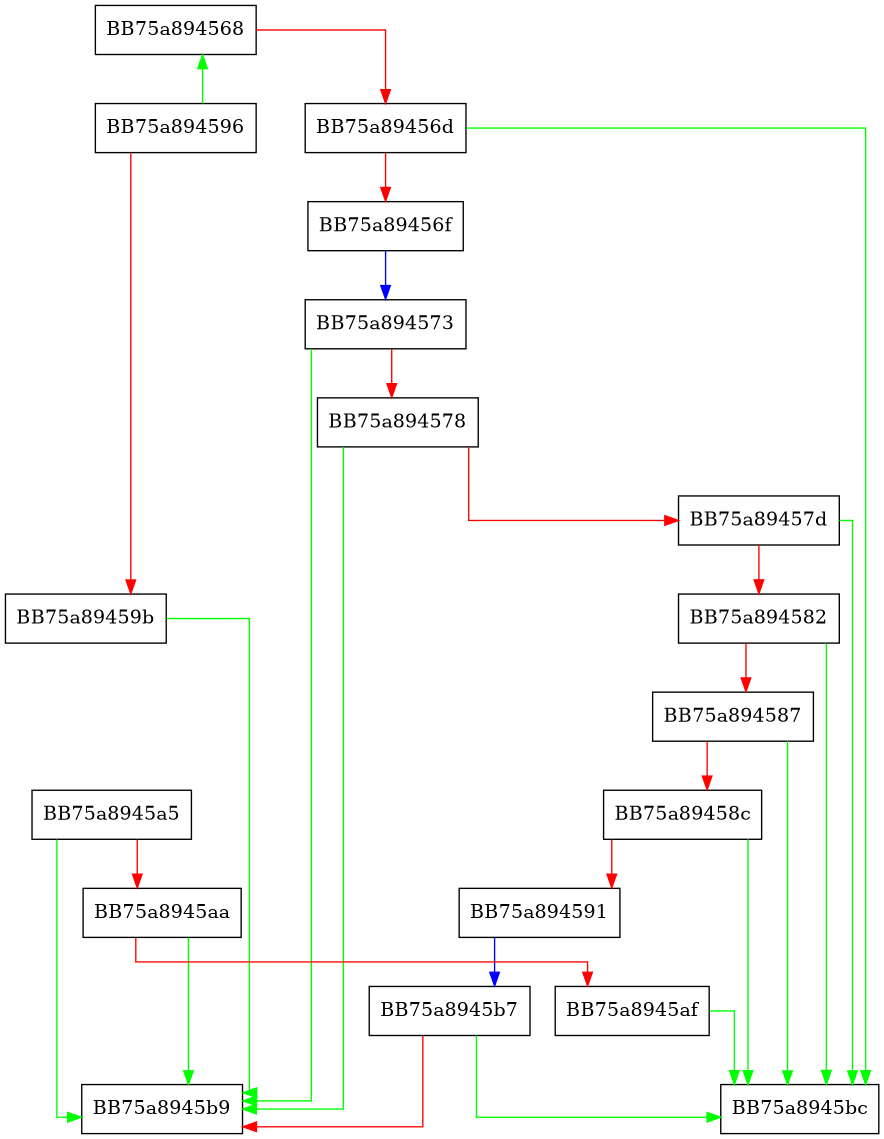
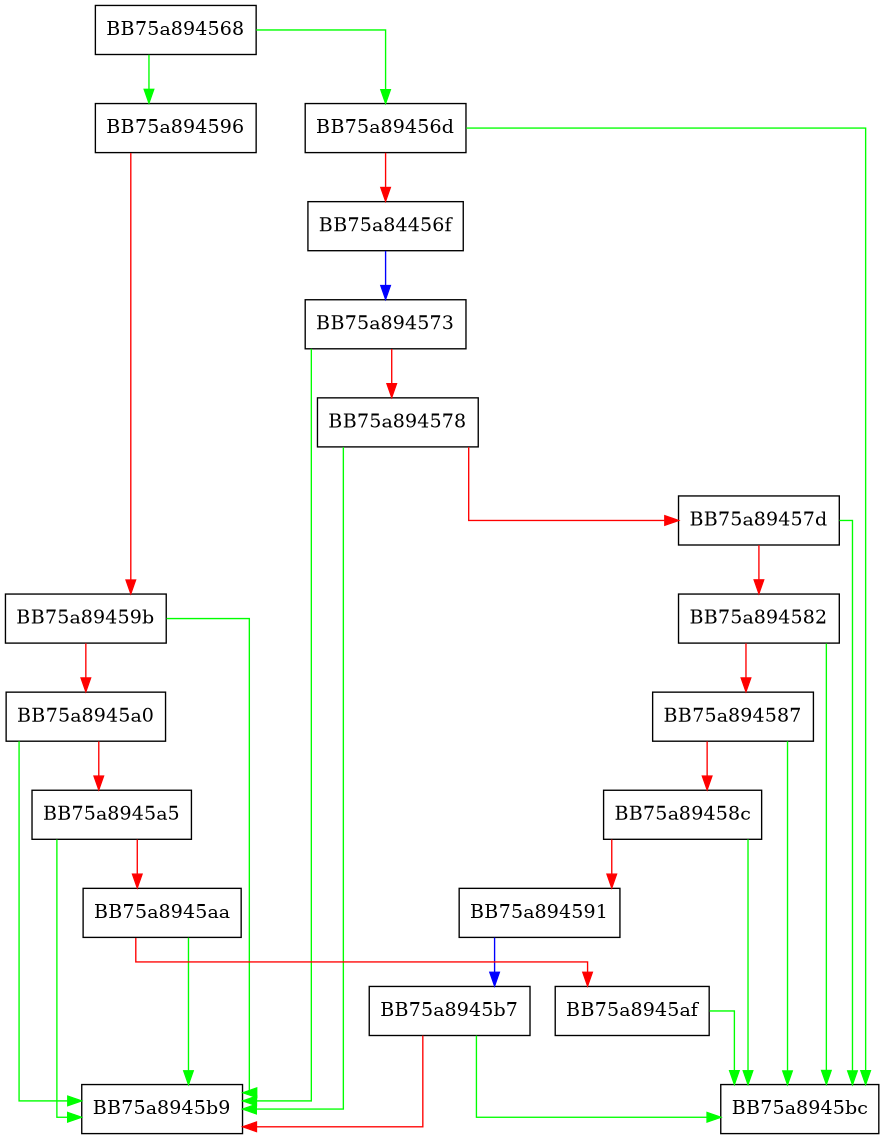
edge "BB75a894568" -> "BB75a89456d": color red -> green
edge "BB75a894596" -> "BB75a894568": reversed
node "BB75a89456f": label "BB75a89456f" -> "BB75a84456f"
node "BB75a8945a0": added
